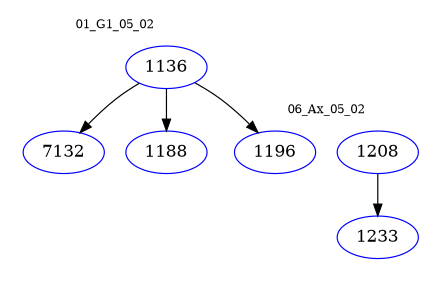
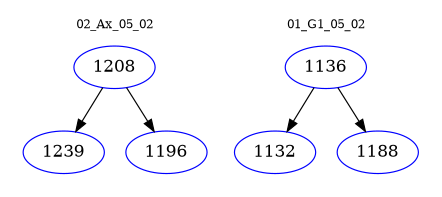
edge "1136" -> "1196": now "1208" -> "1196"
cluster "06_Ax_05_02": label "06_Ax_05_02" -> "02_Ax_05_02"
node "7132": label "7132" -> "1132"
node "1233": label "1233" -> "1239"
